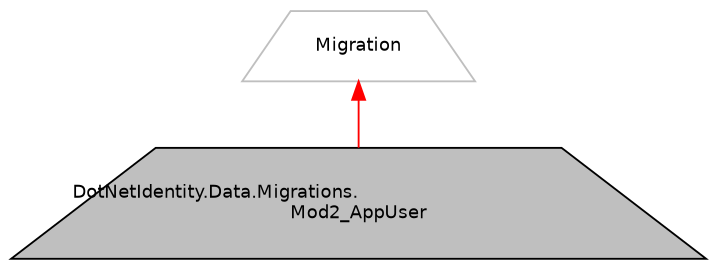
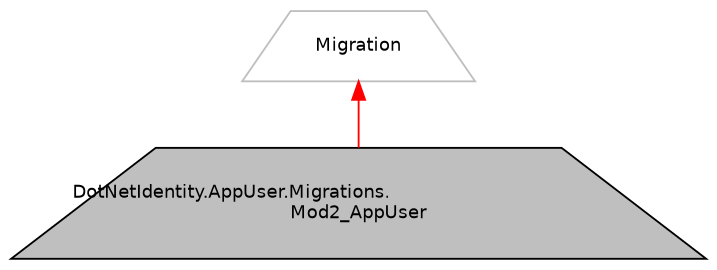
node "DotNetIdentity.Data.Migrations. Mod2_AppUser": label "DotNetIdentity.Data.Migrations. Mod2_AppUser" -> "DotNetIdentity.AppUser.Migrations. Mod2_AppUser"
